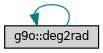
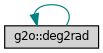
node "g9o::deg2rad": label "g9o::deg2rad" -> "g2o::deg2rad"
